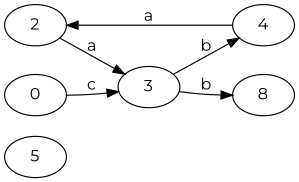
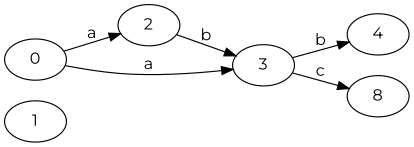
edge "4" -> "2": now "0" -> "2"
edge "2" -> "3": label "a" -> "b"
edge "0" -> "3": label "c" -> "a"
edge "3" -> "8": label "b" -> "c"
node "5": label "5" -> "1"
